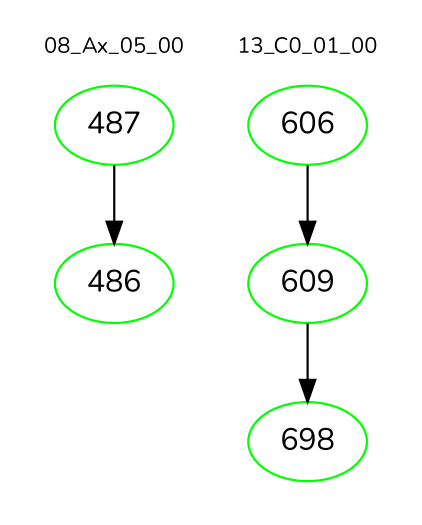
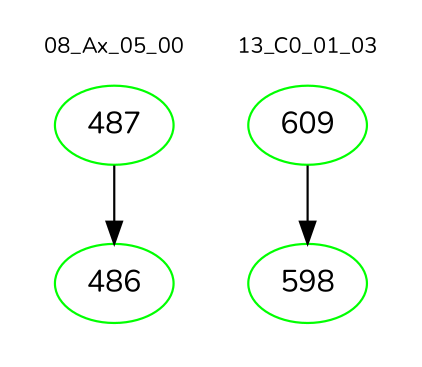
cluster "13_C0_01_00": label "13_C0_01_00" -> "13_C0_01_03"
node "606": removed
node "698": label "698" -> "598"
